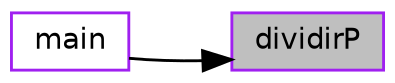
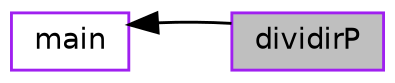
edge "main" -> "dividirP": reversed
